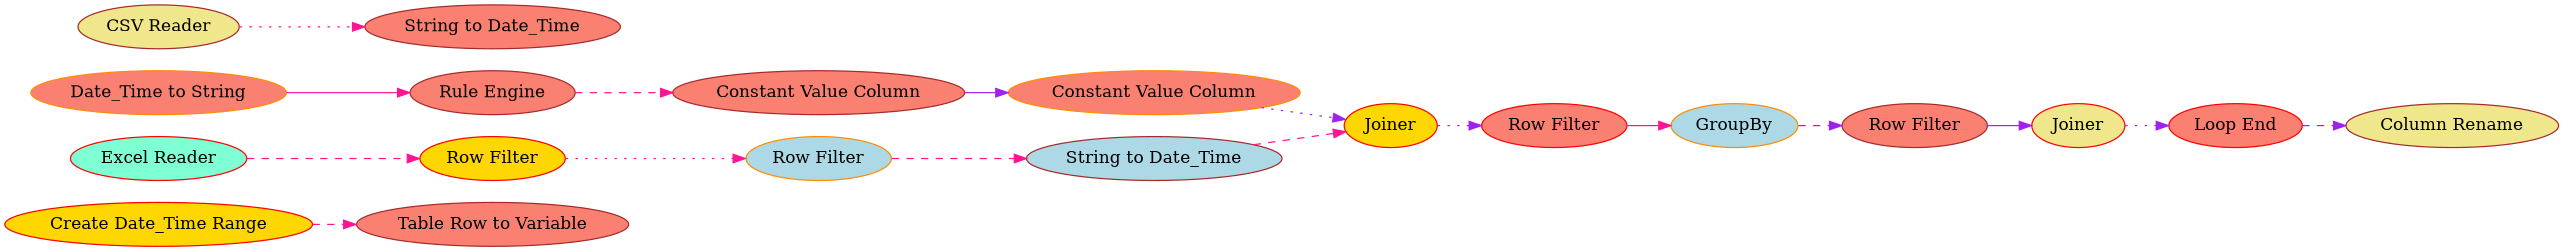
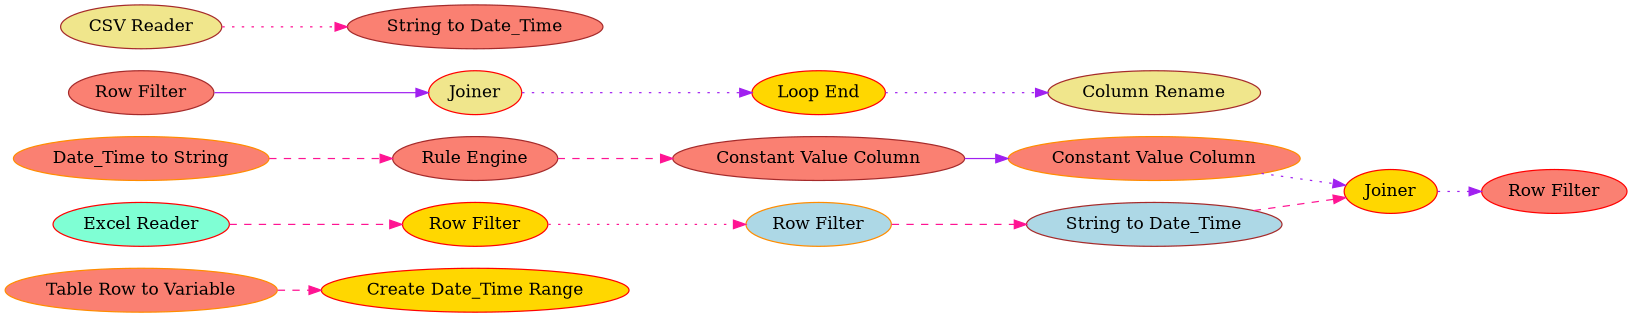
edge "Date_Time to String" -> "Rule Engine": style solid -> dashed
node "GroupBy": removed
node "Loop End": fillcolor salmon -> gold
edge "Loop End" -> "Column Rename": style dashed -> dotted
edge "Create Date_Time Range" -> "Table Row to Variable": reversed
node "Table Row to Variable": color brown -> darkorange
